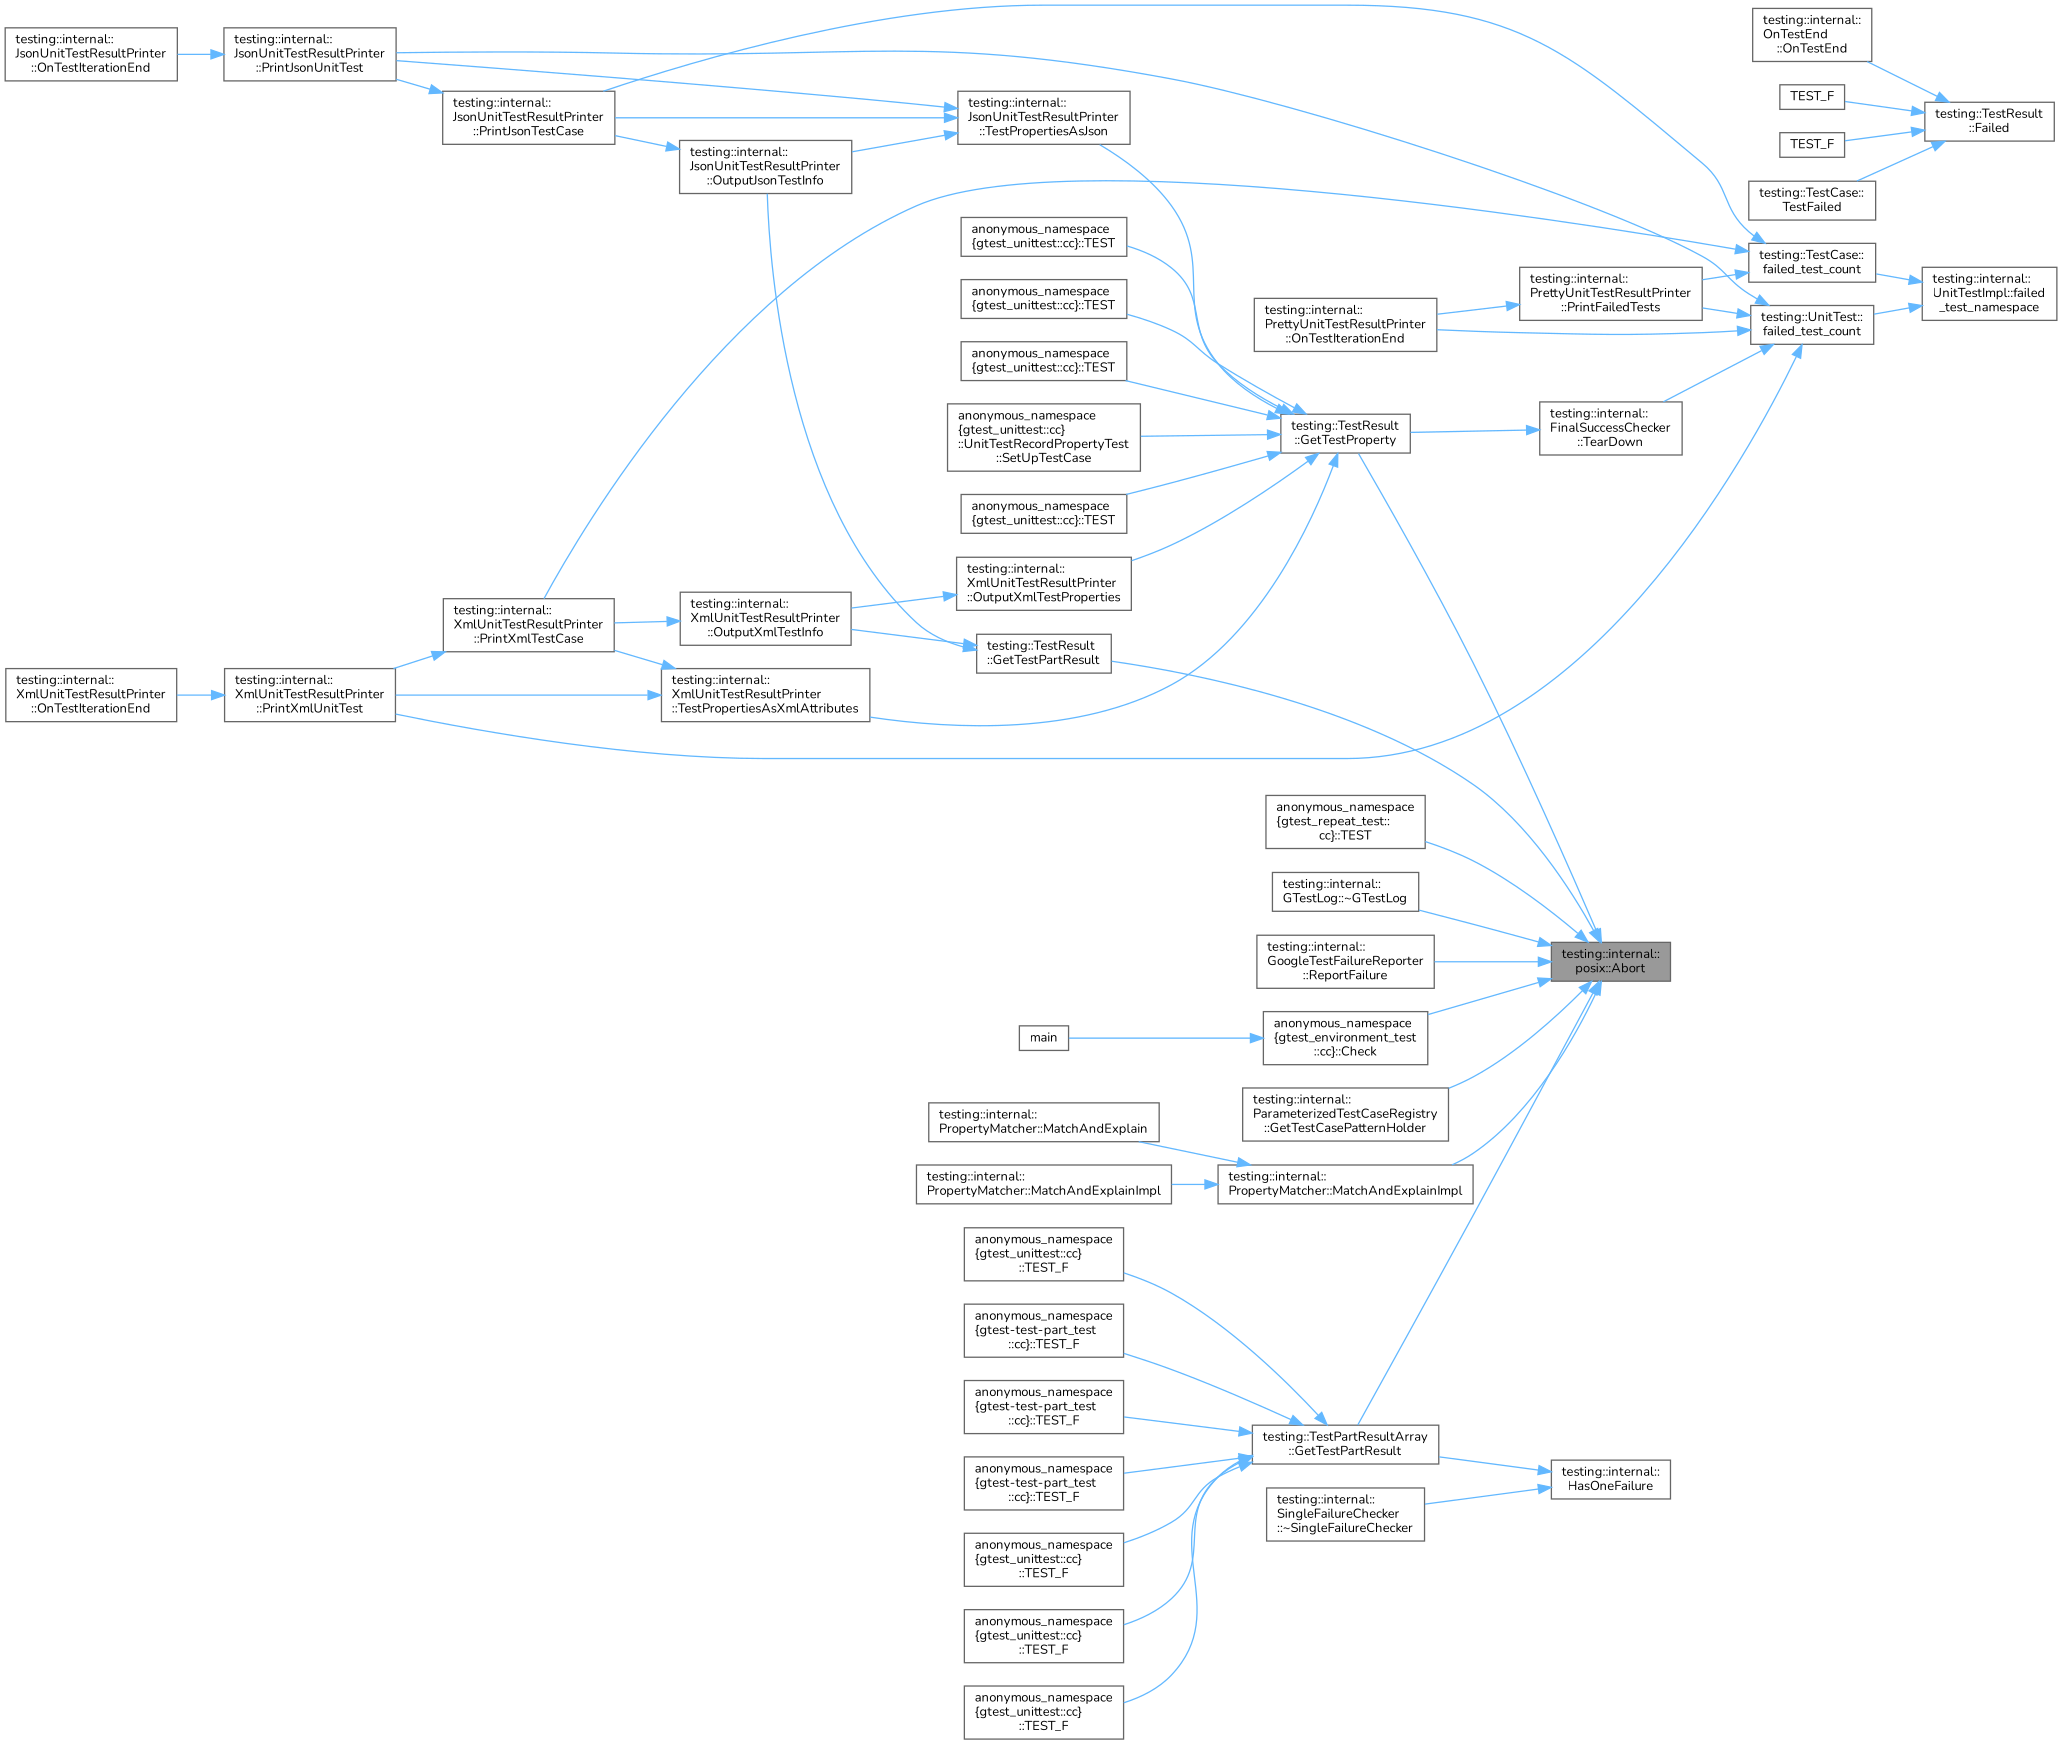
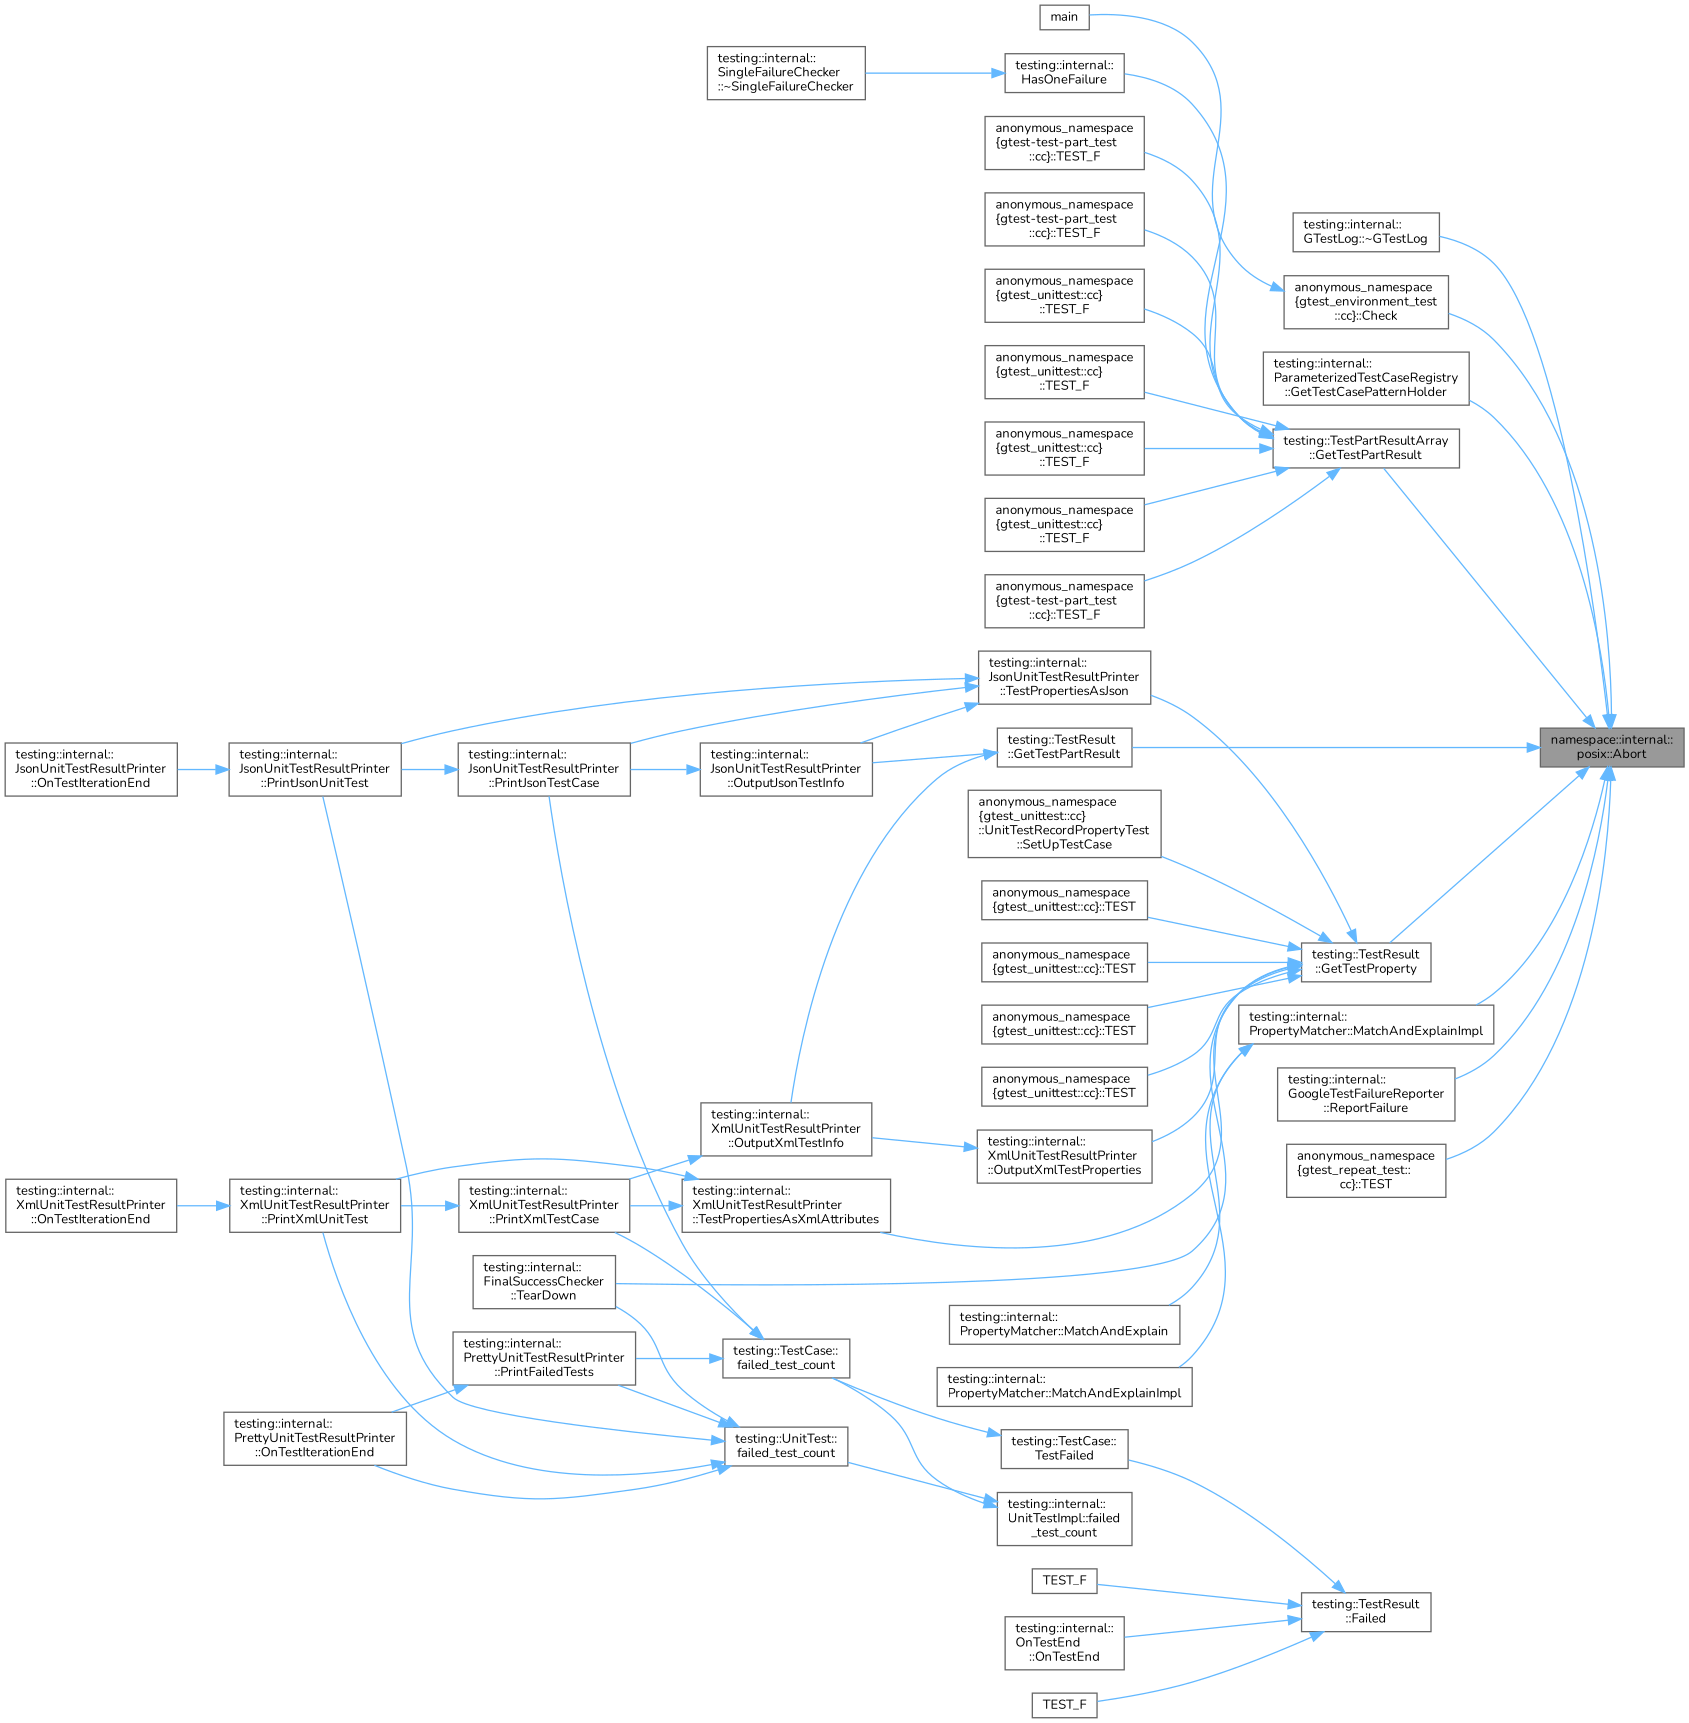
node "testing::internal:: UnitTestImpl::failed _test_namespace": label "testing::internal:: UnitTestImpl::failed _test_namespace" -> "testing::internal:: UnitTestImpl::failed _test_count"
edge "testing::TestResult ::GetTestProperty" -> "testing::internal:: FinalSuccessChecker ::TearDown": reversed
node "testing::internal:: posix::Abort": label "testing::internal:: posix::Abort" -> "namespace::internal:: posix::Abort"
edge "testing::TestCase:: failed_test_count" -> "testing::TestCase:: TestFailed": added
edge "testing::TestPartResultArray ::GetTestPartResult" -> "testing::internal:: HasOneFailure": reversed
